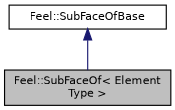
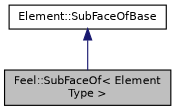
node "Feel::SubFaceOfBase": label "Feel::SubFaceOfBase" -> "Element::SubFaceOfBase"
